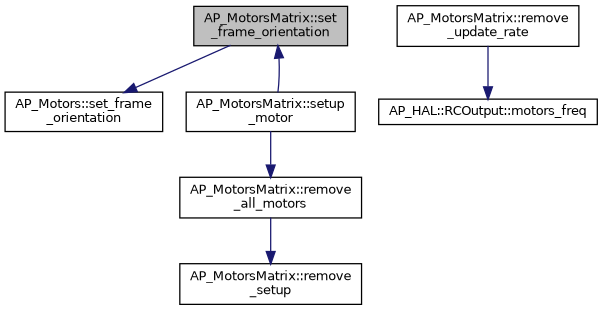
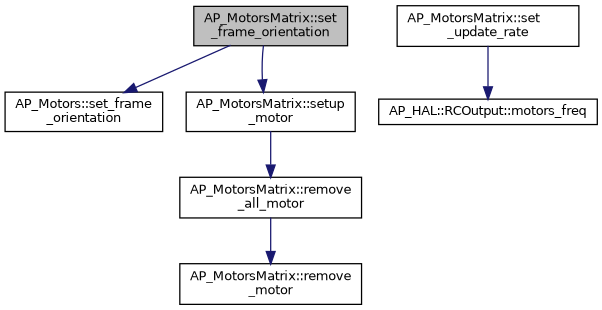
node "AP_MotorsMatrix::remove _update_rate": label "AP_MotorsMatrix::remove _update_rate" -> "AP_MotorsMatrix::set _update_rate"
edge "AP_MotorsMatrix::setup _motor" -> "AP_MotorsMatrix::set _frame_orientation": reversed
node "AP_MotorsMatrix::remove _all_motors": label "AP_MotorsMatrix::remove _all_motors" -> "AP_MotorsMatrix::remove _all_motor"
node "AP_MotorsMatrix::remove _setup": label "AP_MotorsMatrix::remove _setup" -> "AP_MotorsMatrix::remove _motor"
